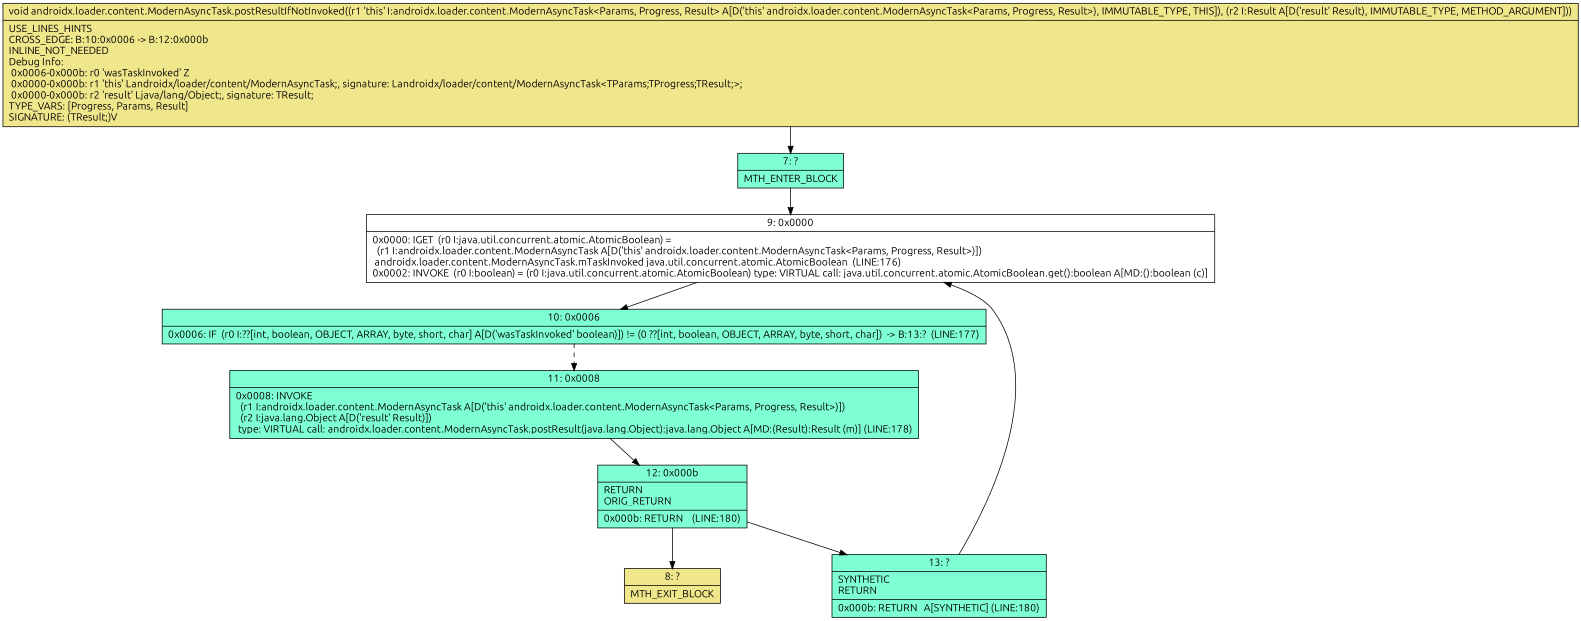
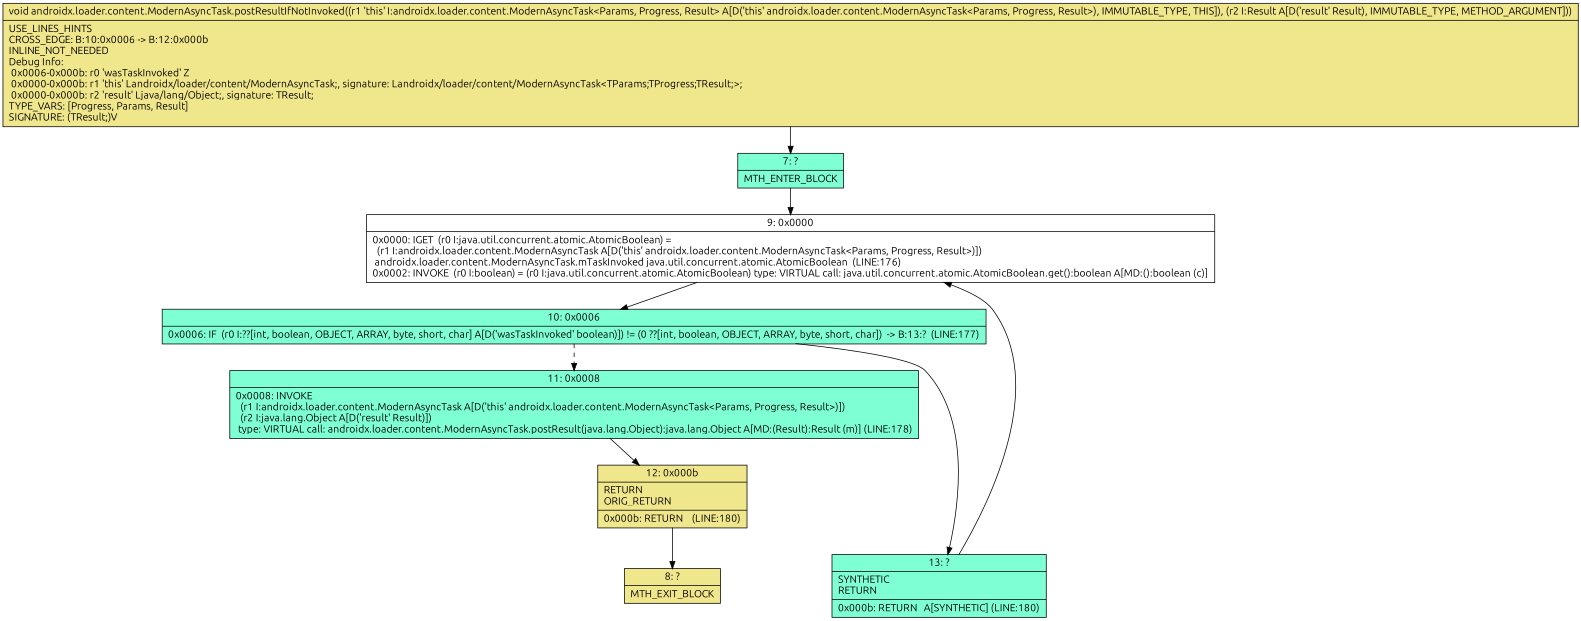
node "12: 0x000b": fillcolor aquamarine -> khaki
edge "12: 0x000b" -> "13: ?": now "10: 0x0006" -> "13: ?"
